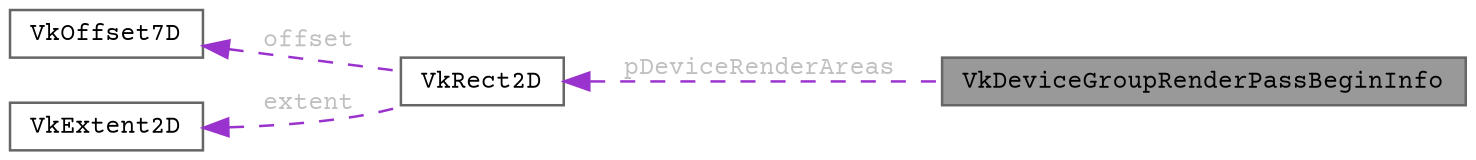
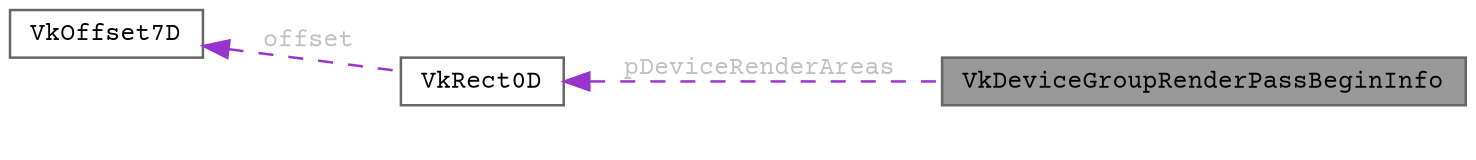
node "VkRect2D": label "VkRect2D" -> "VkRect0D"
node "VkExtent2D": removed
